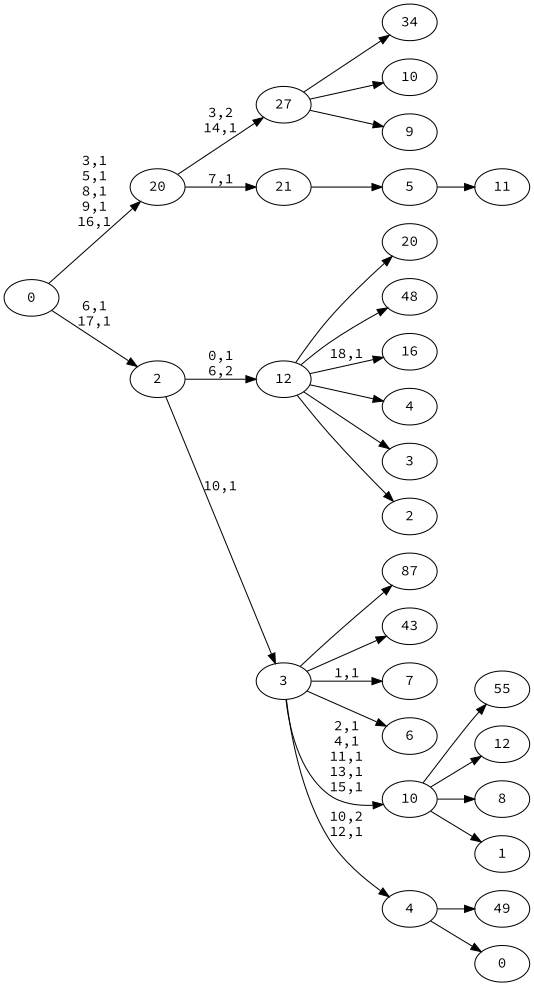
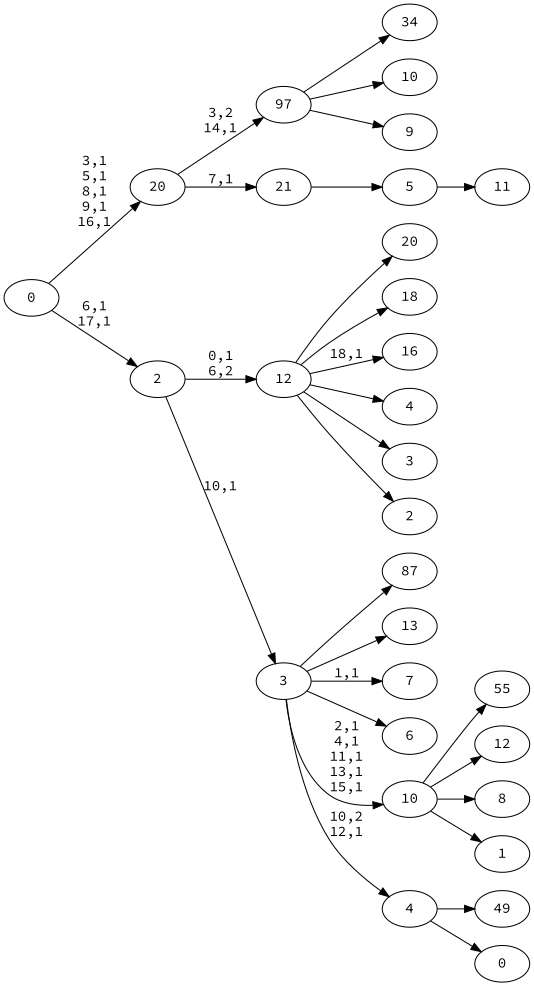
node "27": label "27" -> "97"
node "48": label "48" -> "18"
node "43": label "43" -> "13"
